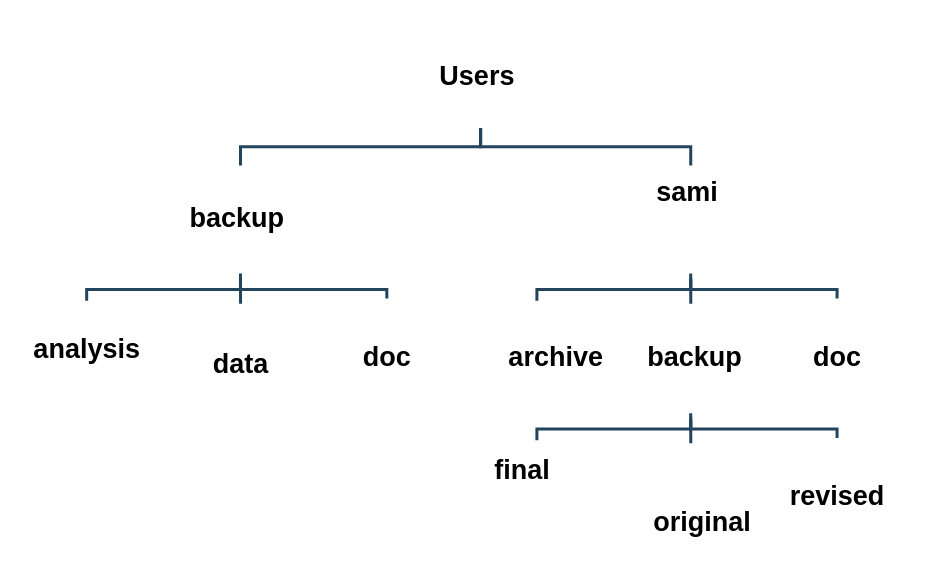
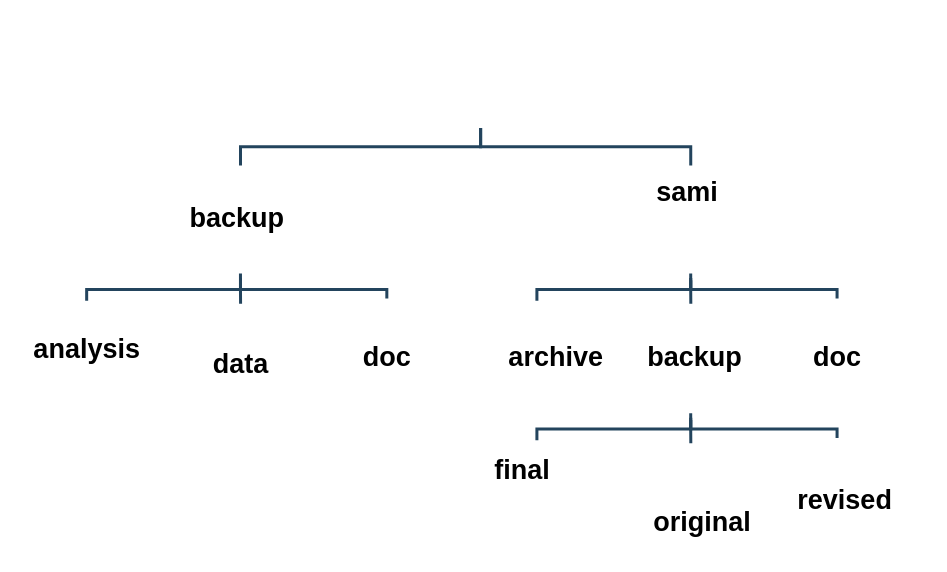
node "Users": removed
node "revised": moved (837, 495) -> (844, 499)
